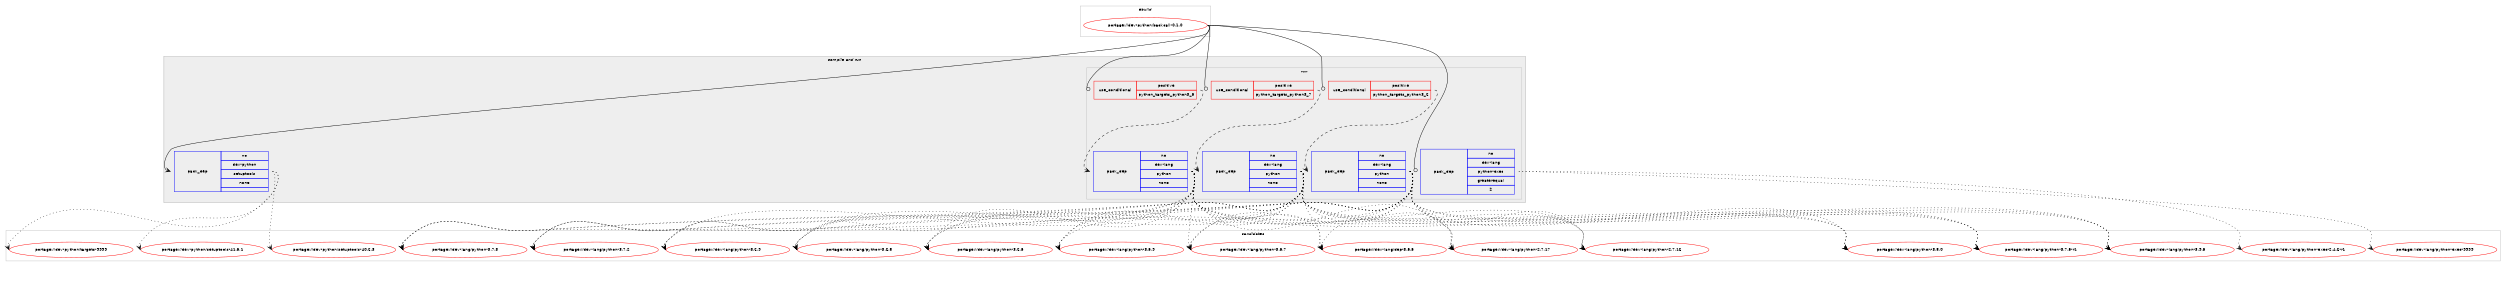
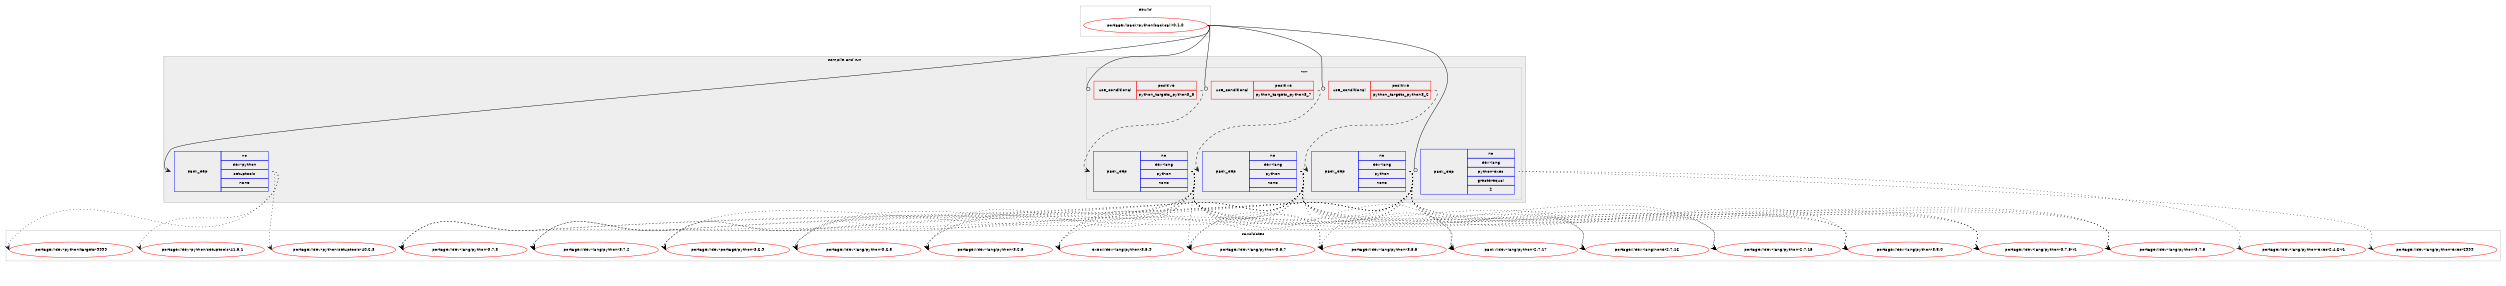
node "portage://dev-python/backcall-0.1.0": label "portage://dev-python/backcall-0.1.0" -> "portage://pack-python/backcall-0.1.0"
node "portage://dev-lang/python-3.6.9": label "portage://dev-lang/python-3.6.9" -> "portage://dev-portage/python-3.6.9"
node "portage://dev-lang/python-3.5.9": label "portage://dev-lang/python-3.5.9" -> "exec://dev-lang/python-3.5.9"
node "portage://dev-lang/dep-3.5.5": label "portage://dev-lang/dep-3.5.5" -> "portage://dev-lang/python-3.5.5"
node "portage://dev-lang/python-2.7.17": label "portage://dev-lang/python-2.7.17" -> "pack://dev-lang/python-2.7.17"
node "portage://dev-lang/python-2.7.16": label "portage://dev-lang/python-2.7.16" -> "portage://dev-lang/none-2.7.16"
node "portage://dev-lang/python-2.7.15": added
node "portage://dev-lang/python-3.9.5": label "portage://dev-lang/python-3.9.5" -> "portage://dev-lang/python-3.7.5"
node "portage://dev-lang/python-exec-9999": label "portage://dev-lang/python-exec-9999" -> "portage://dev-lang/python-exec-6999"
